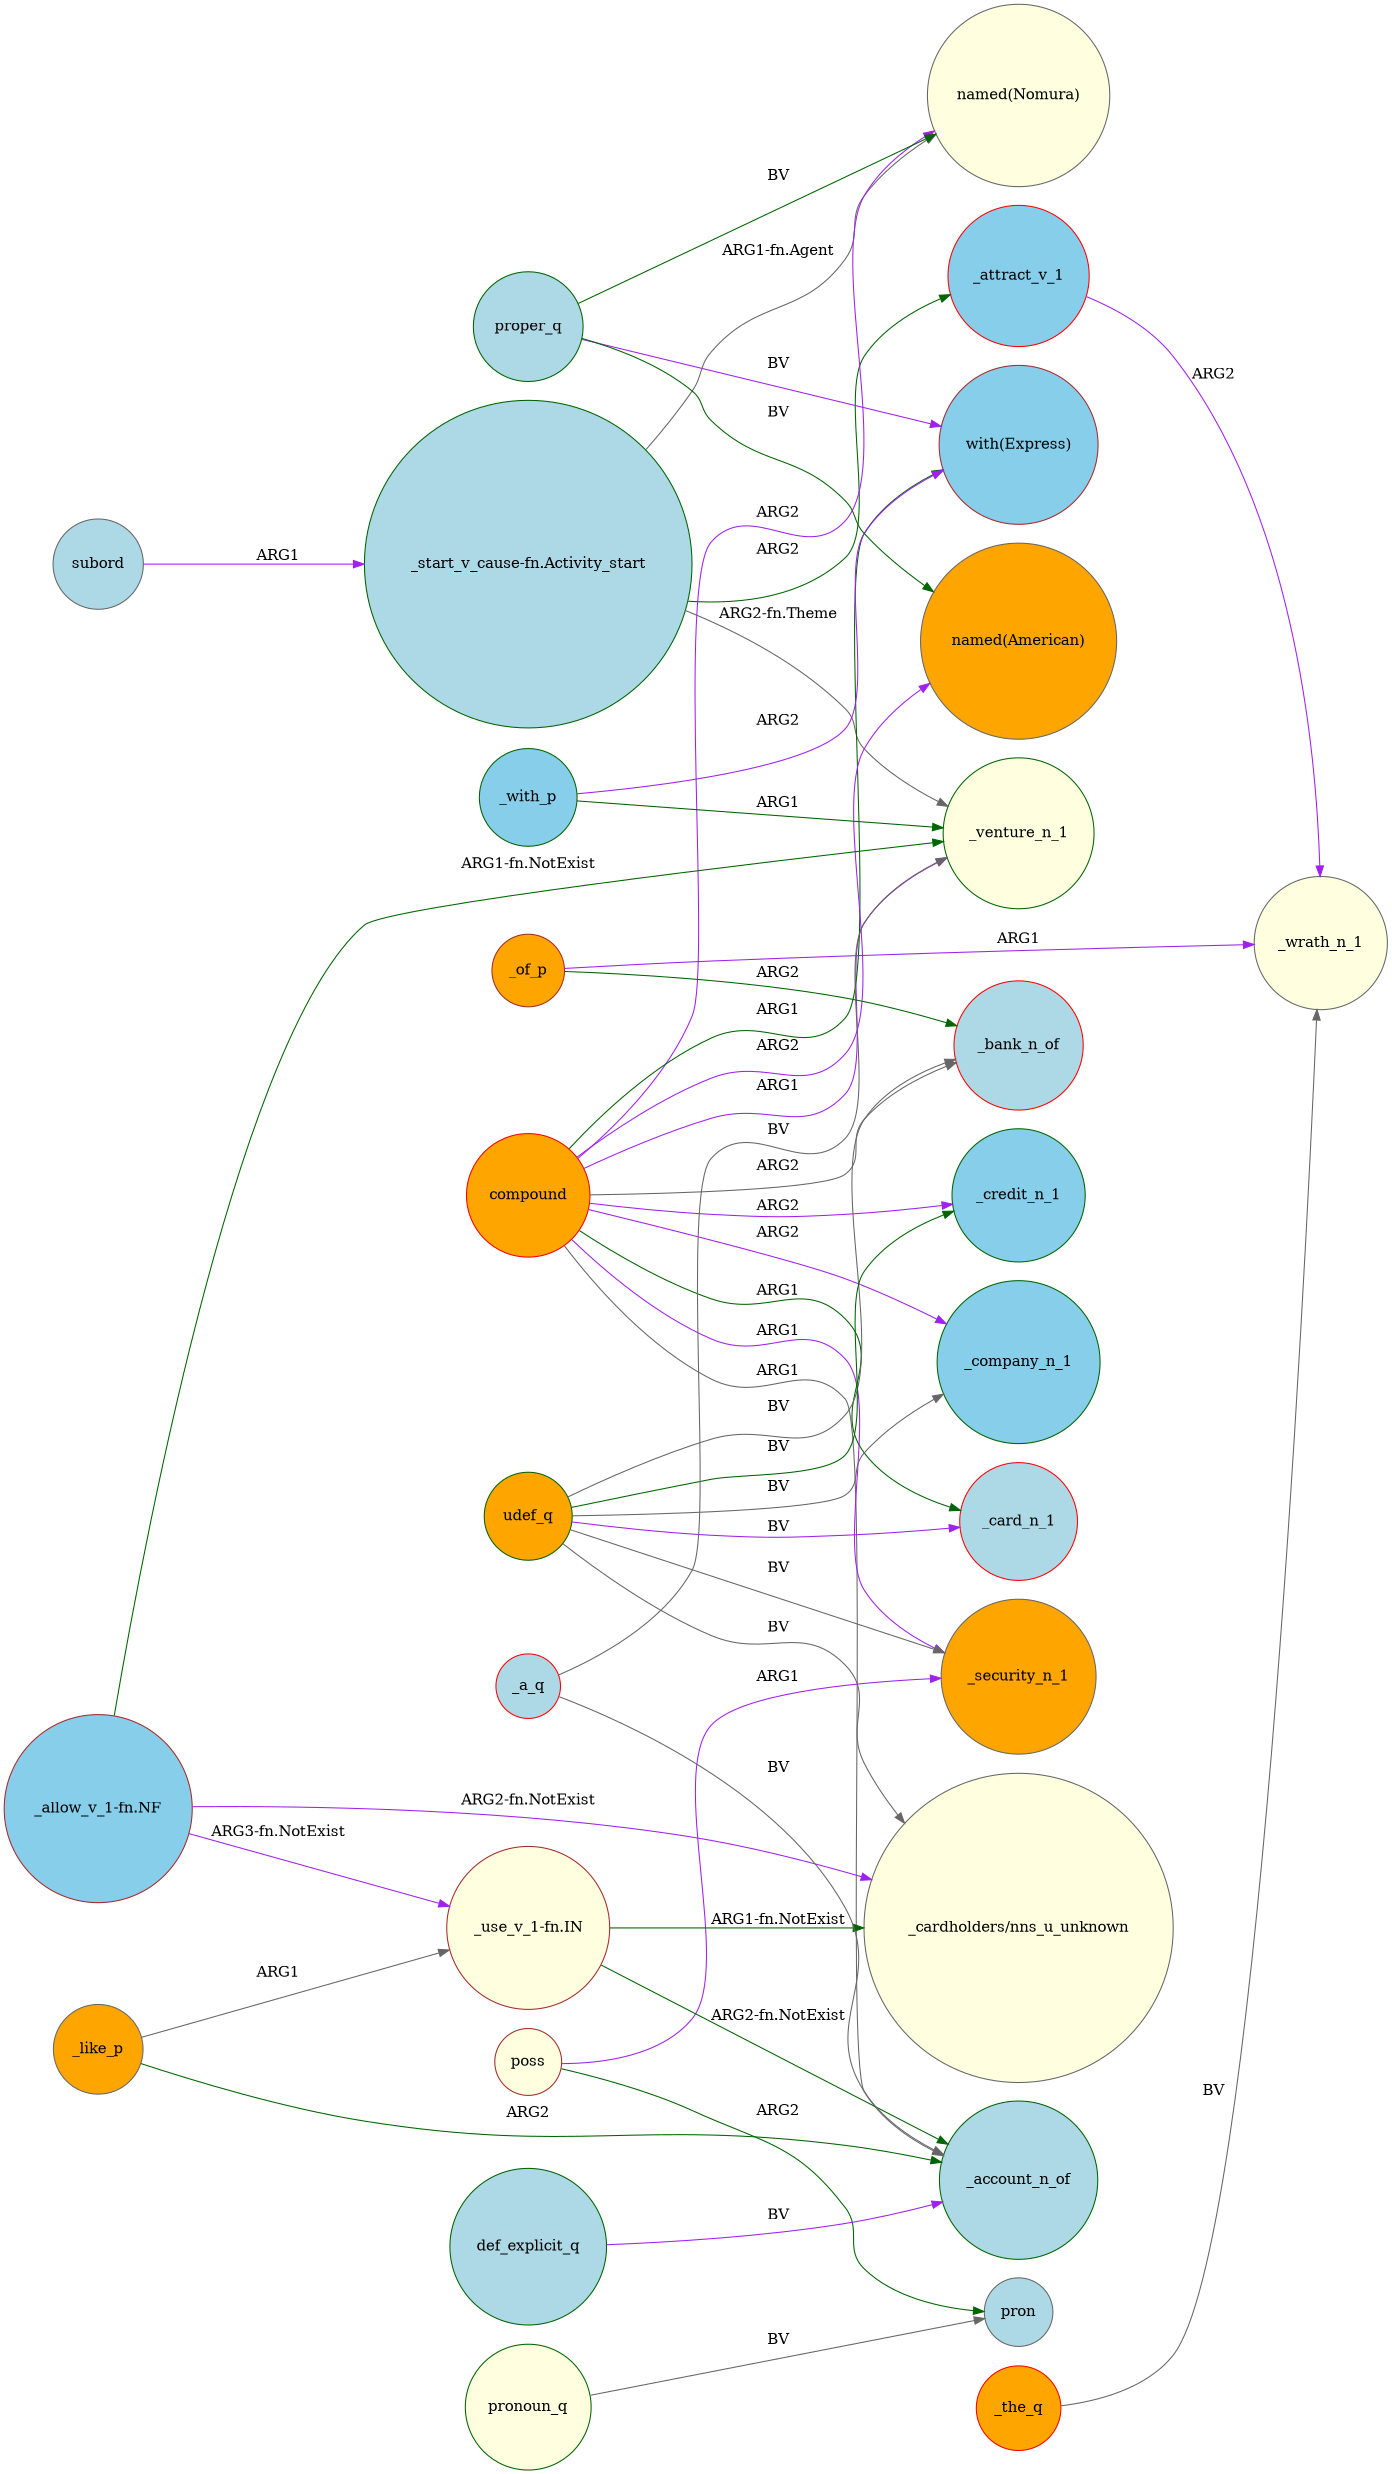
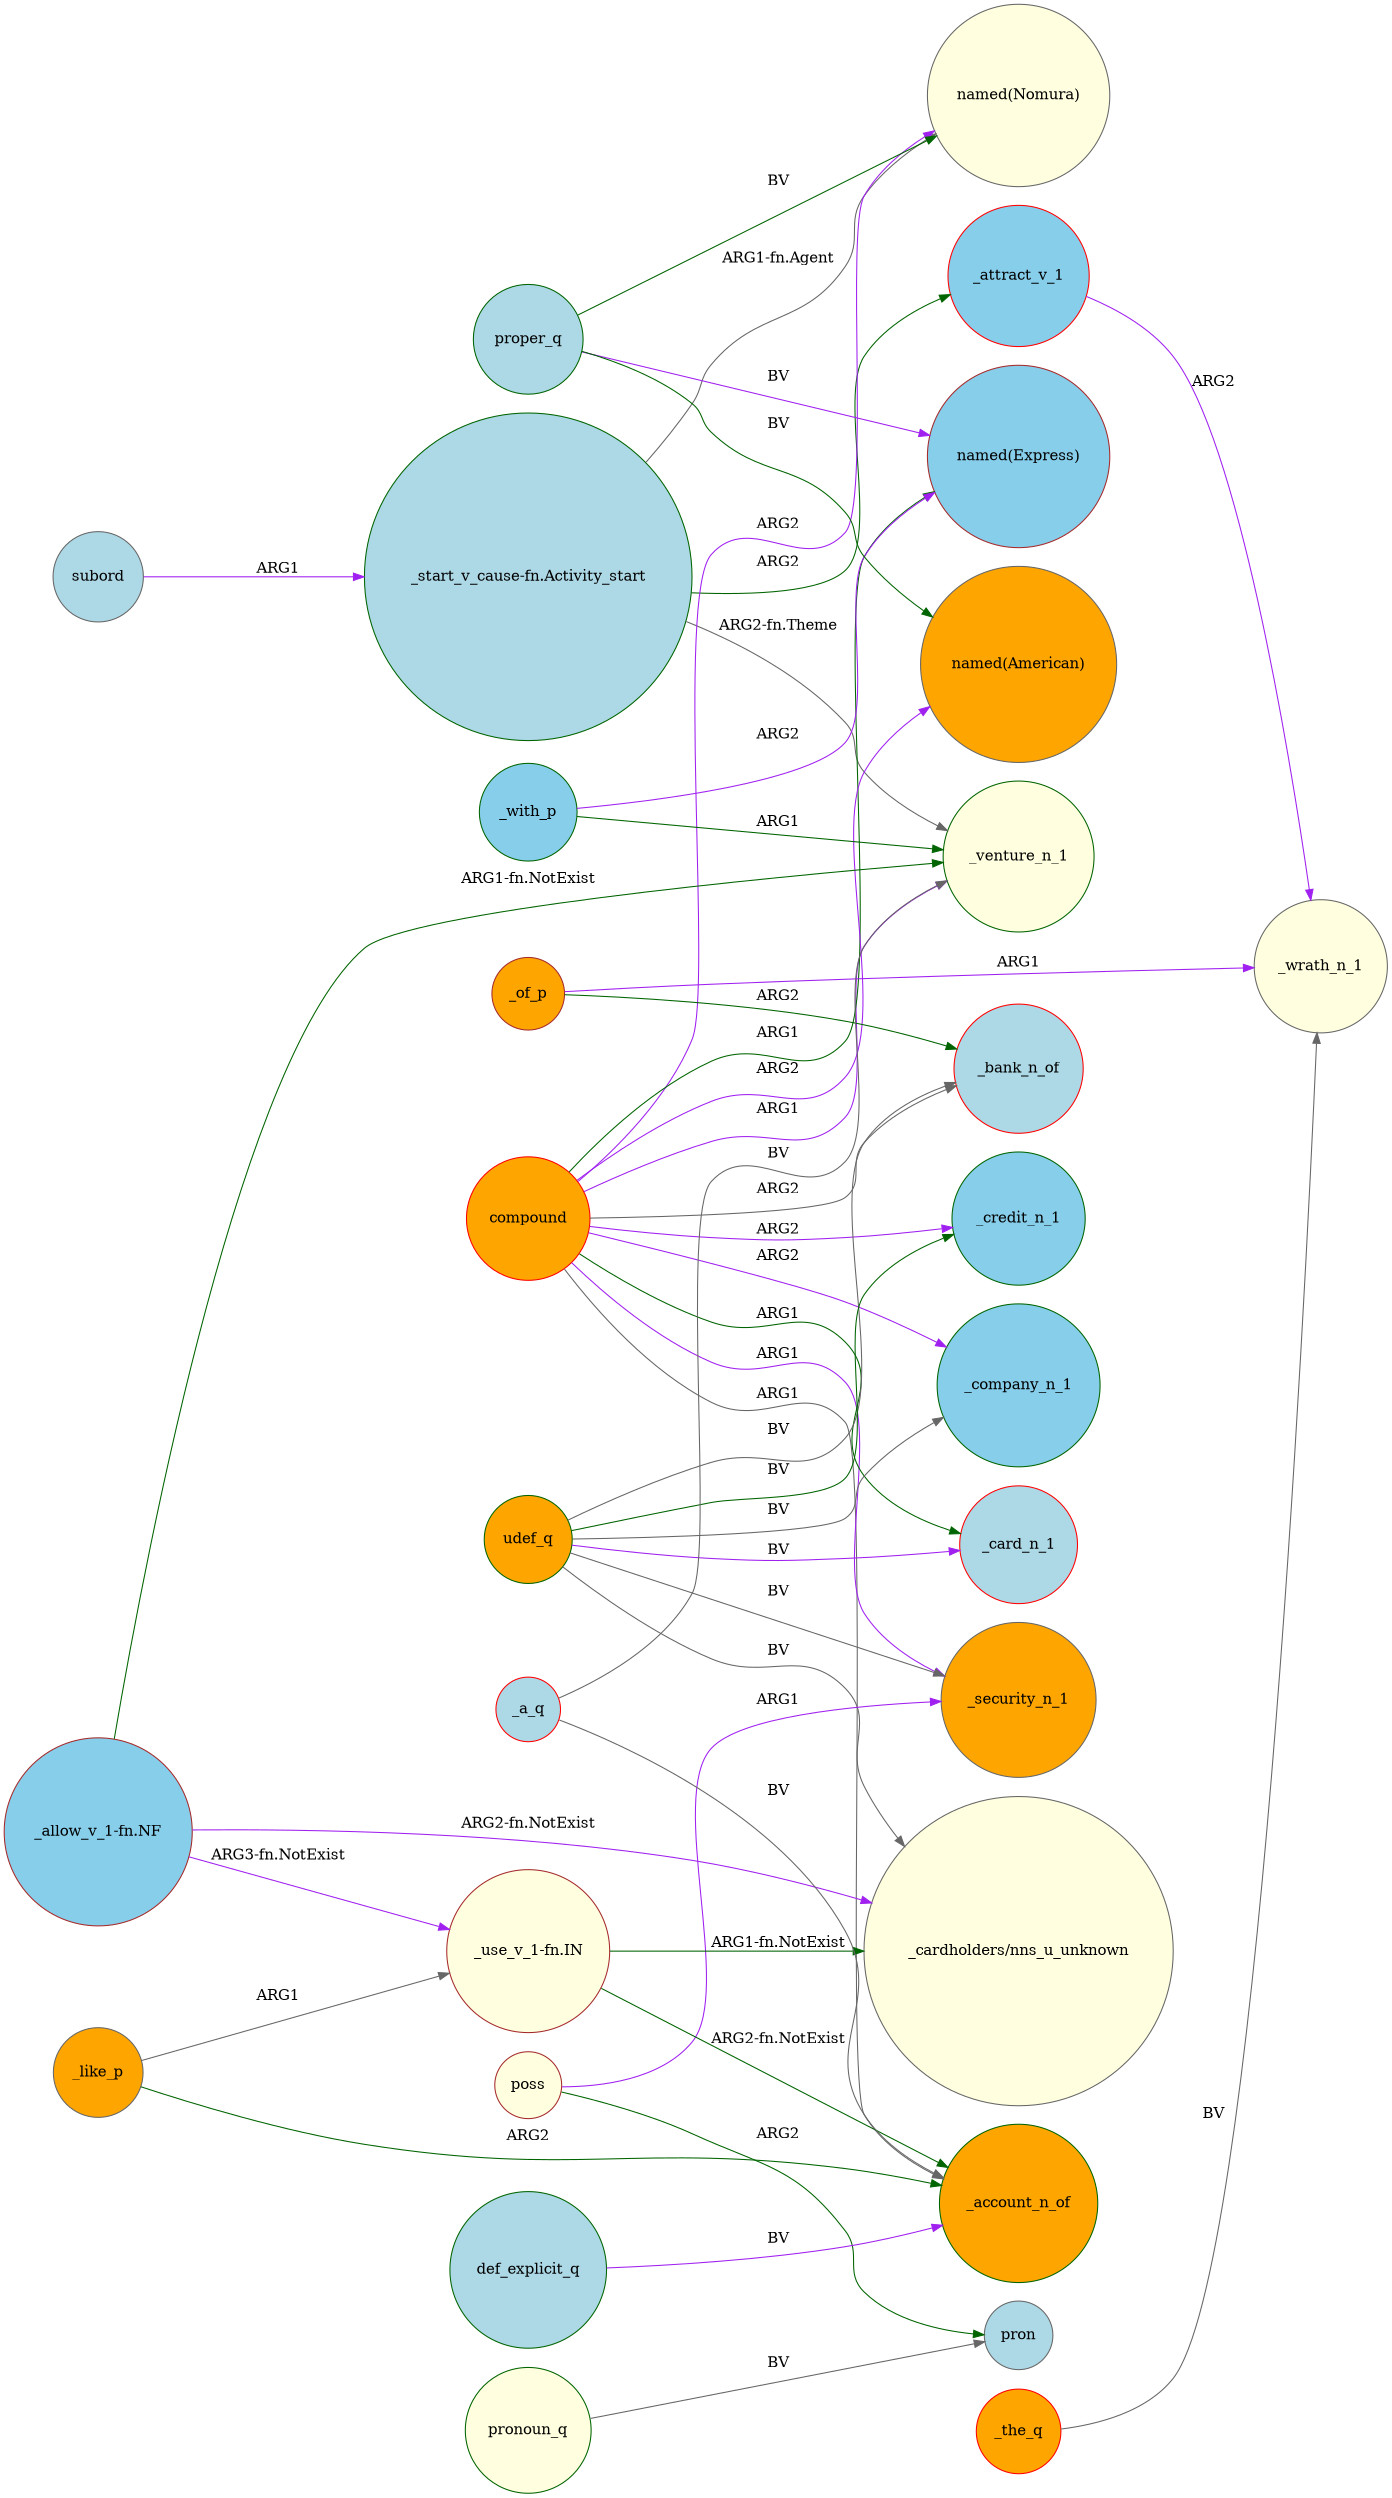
node "with(Express)": label "with(Express)" -> "named(Express)"
node "_account_n_of": fillcolor lightblue -> orange
